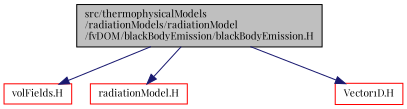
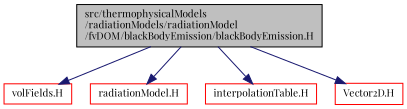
node "interpolationTable.H": added
node "Vector1D.H": label "Vector1D.H" -> "Vector2D.H"
